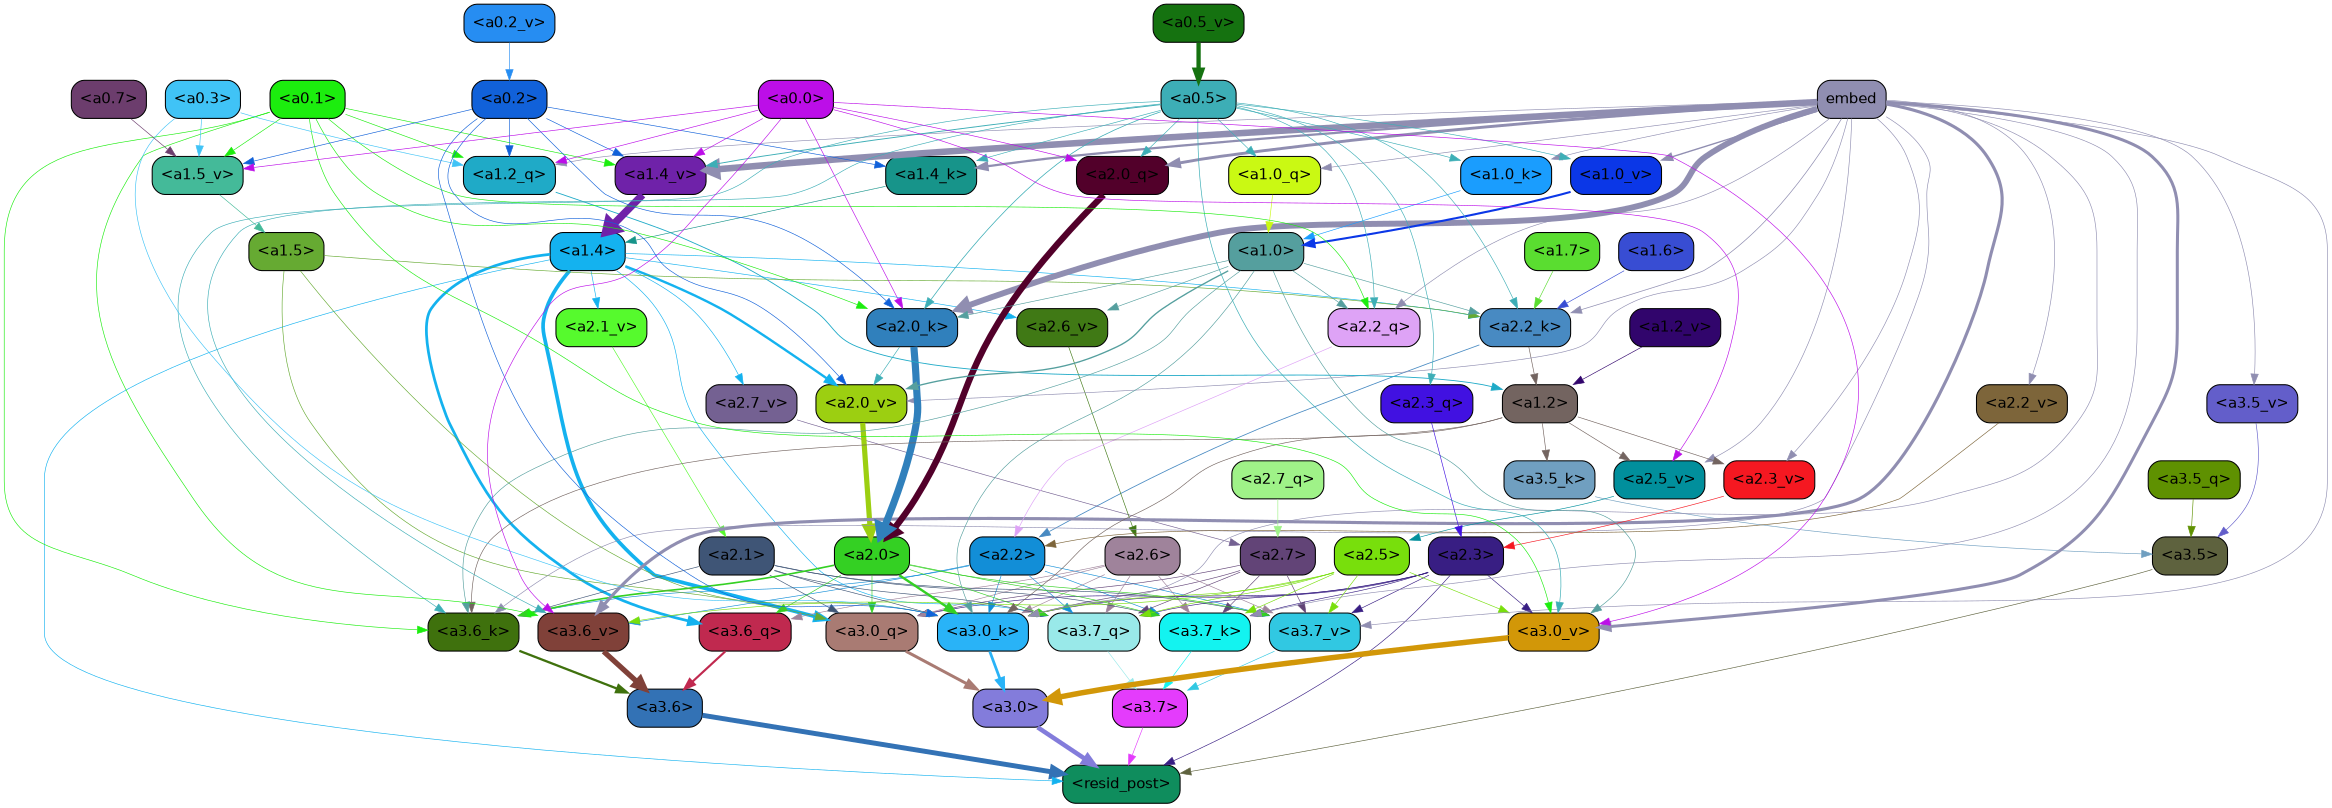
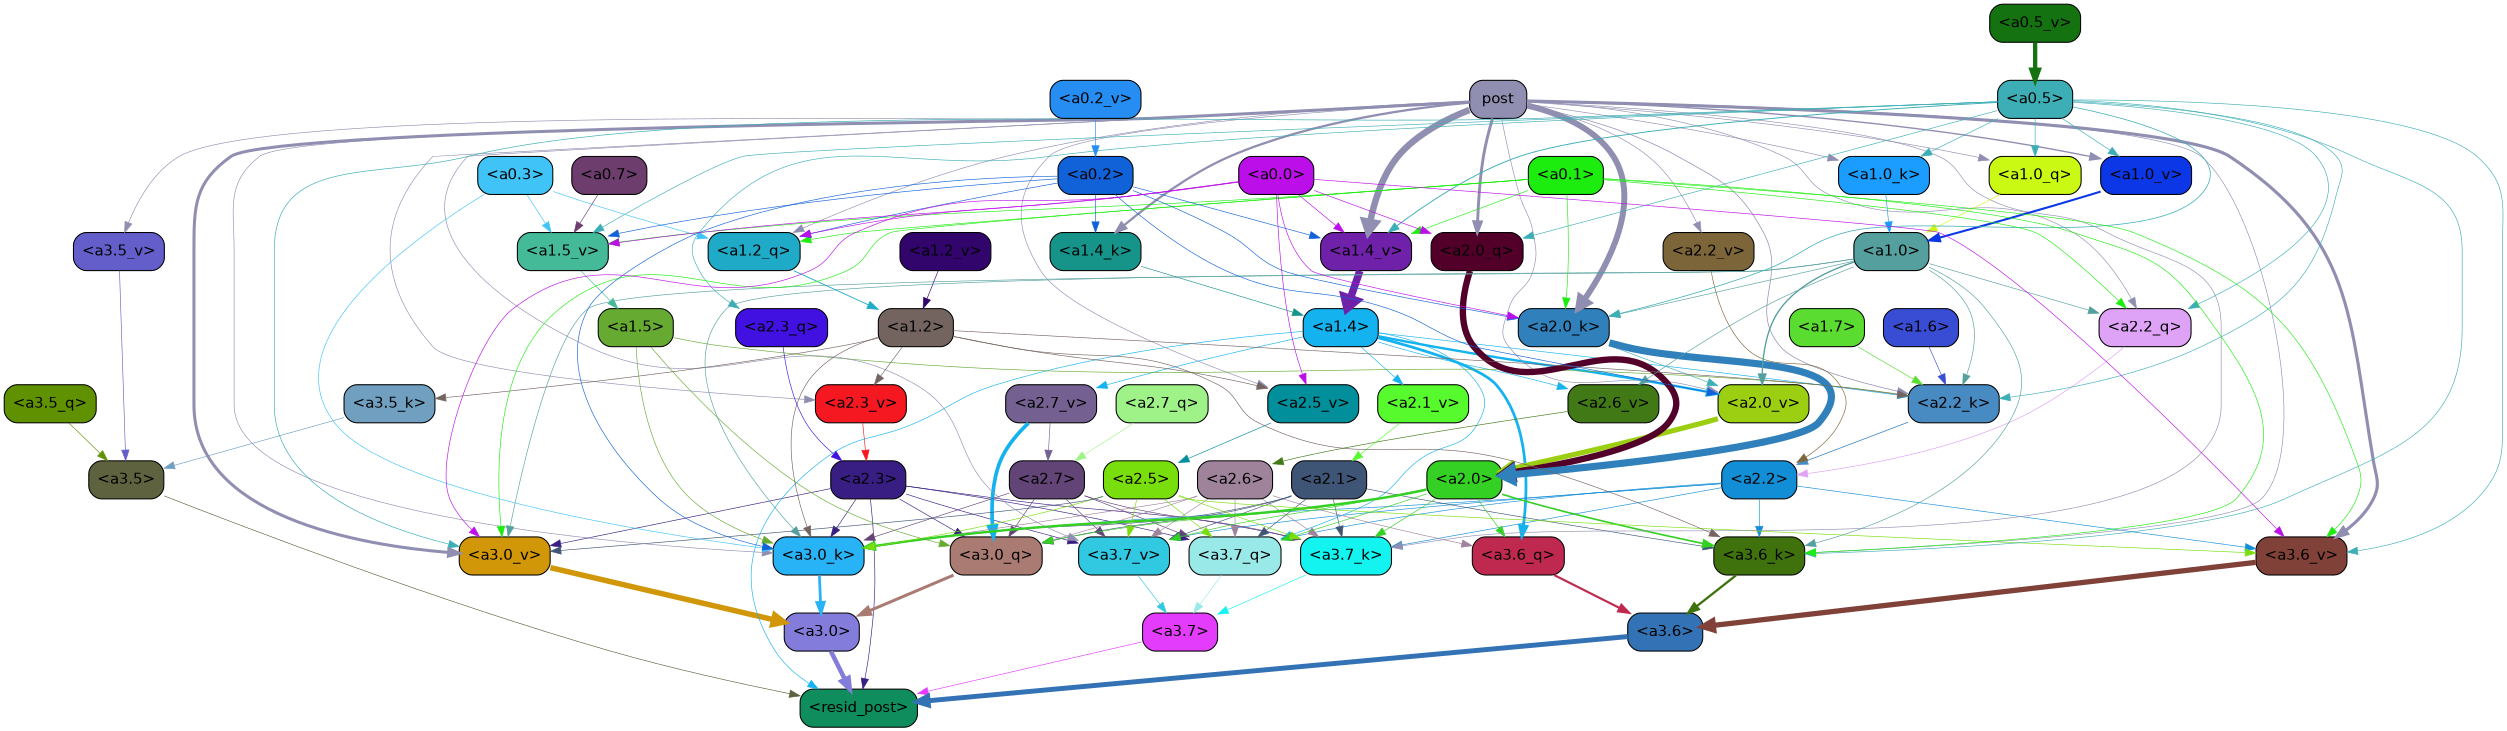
node "embed": label "embed" -> "post"
edge "<a0.5>" -> "<a1.4_k>": now "<a0.5>" -> "<a1.5_v>"
edge "<a2.2_k>" -> "<a1.2>": reversed
edge "<a1.4>" -> "<a3.0_q>": now "<a2.7_v>" -> "<a3.0_q>"
edge "<a2.5>" -> "<a3.0_v>": color #78df0c -> #3f5576
